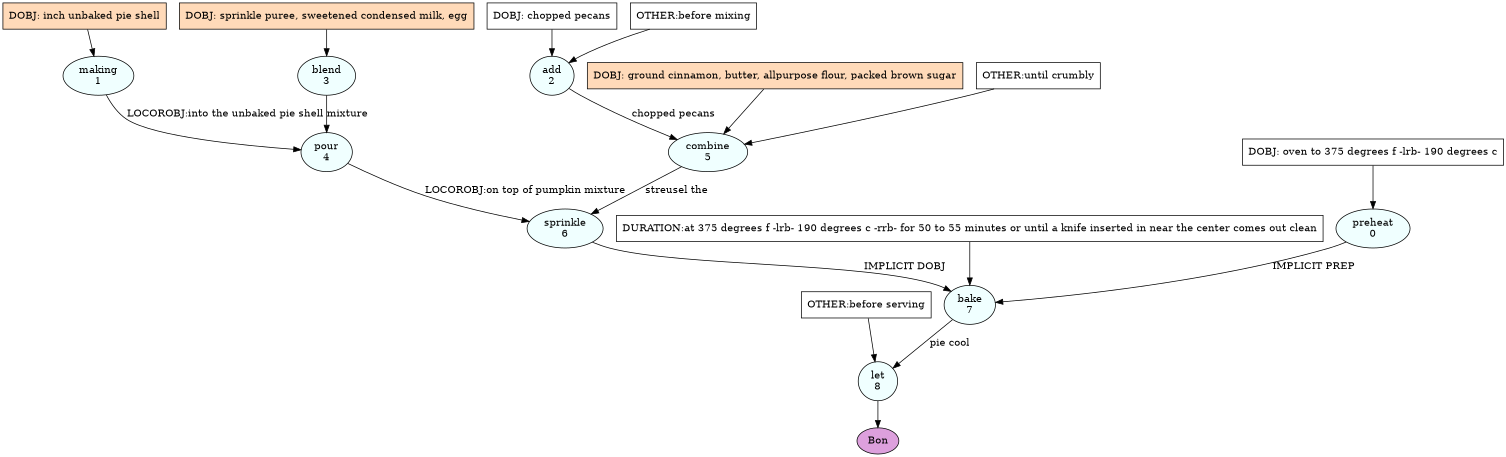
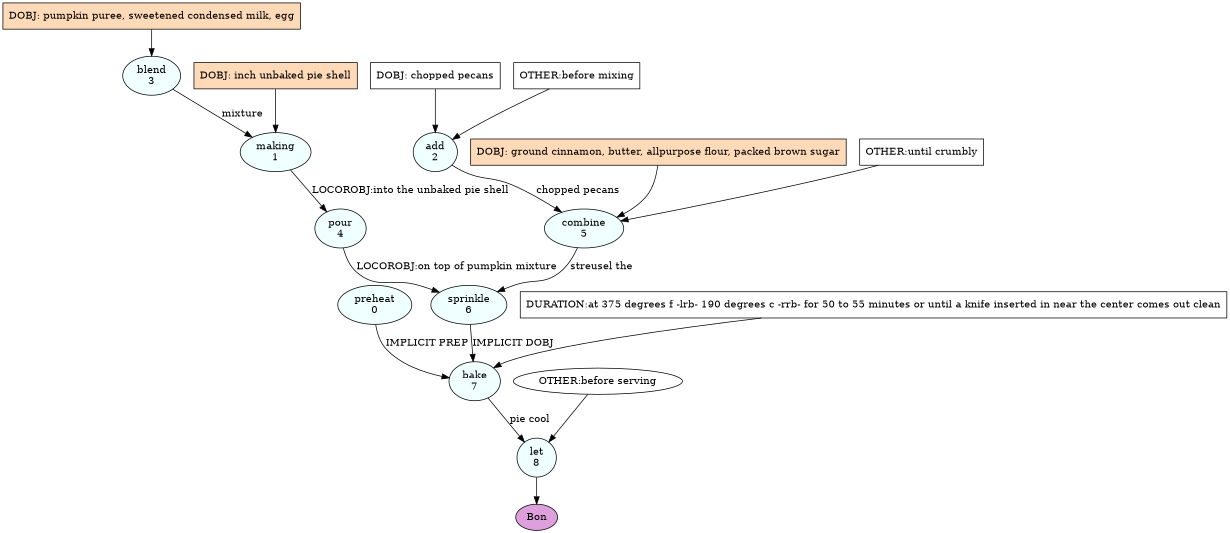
node "DOBJ: sprinkle puree, sweetened condensed milk, egg": label "DOBJ: sprinkle puree, sweetened condensed milk, egg" -> "DOBJ: pumpkin puree, sweetened condensed milk, egg"
edge "blend 3" -> "pour 4": now "blend 3" -> "making 1"
node "DOBJ: oven to 375 degrees f -lrb- 190 degrees c": removed
node "OTHER:before serving": shape box -> ellipse
